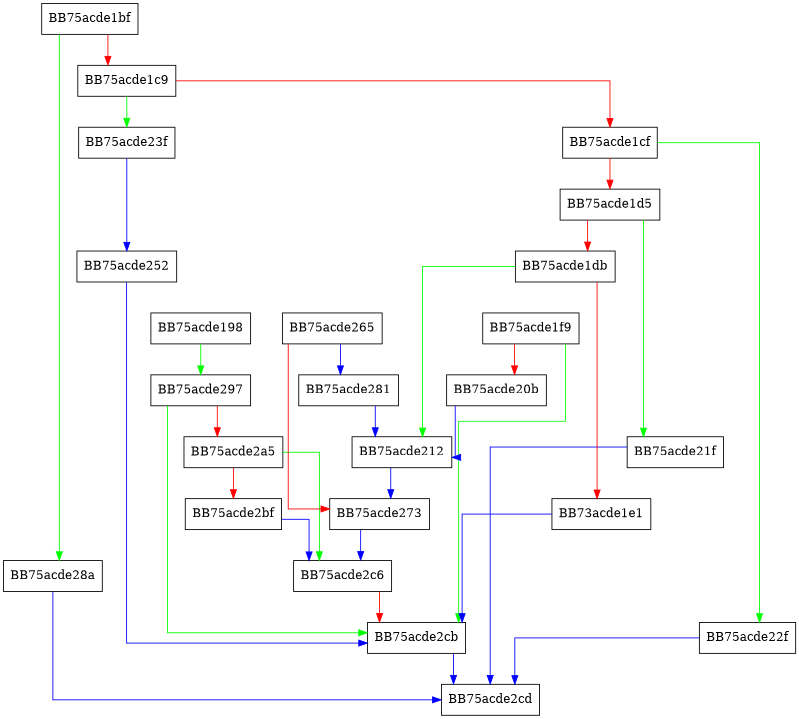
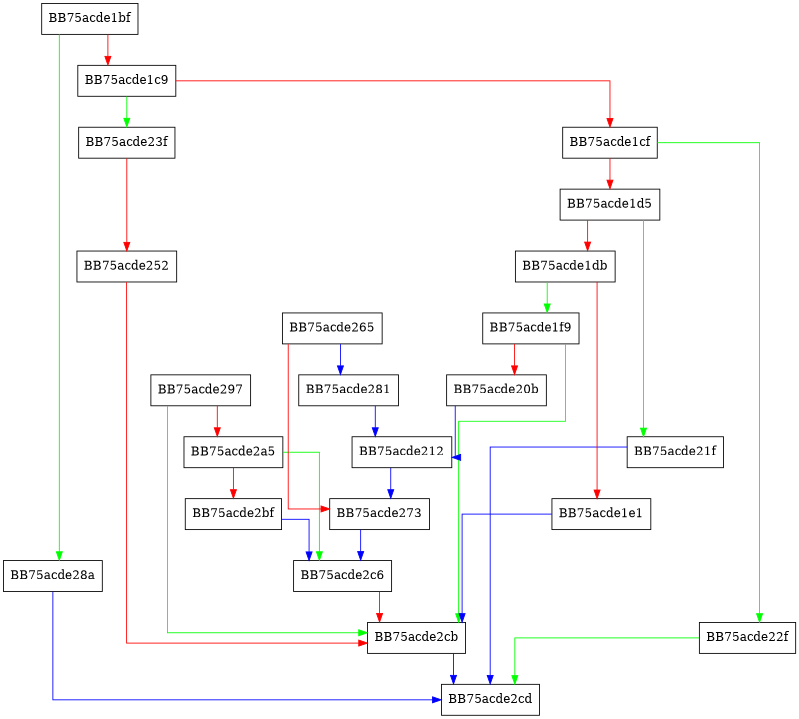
edge "BB75acde23f" -> "BB75acde252": color blue -> red
edge "BB75acde1db" -> "BB75acde212": now "BB75acde1db" -> "BB75acde1f9"
node "BB75acde198": removed
node "BB73acde1e1": label "BB73acde1e1" -> "BB75acde1e1"
edge "BB75acde252" -> "BB75acde2cb": color blue -> red
edge "BB75acde22f" -> "BB75acde2cd": color blue -> green
